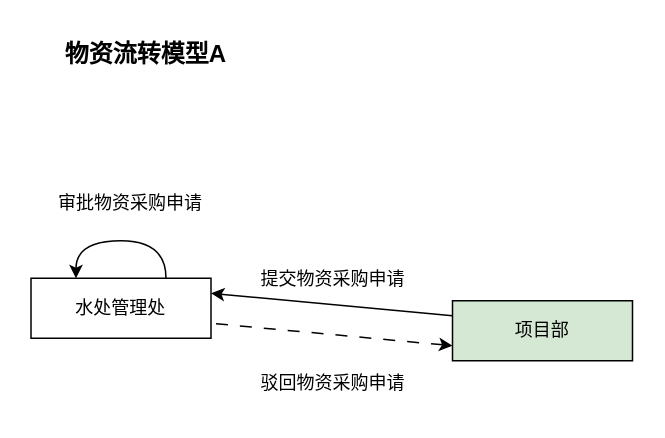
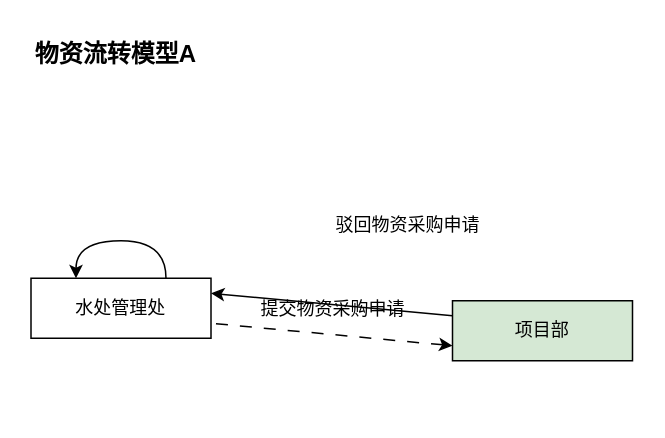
node "物资流转模型A": moved (159, 53) -> (129, 53)
node "审批物资采购申请": removed
node "提交物资采购申请": moved (332, 280) -> (332, 310)
node "驳回物资采购申请": moved (332, 383) -> (407, 226)
